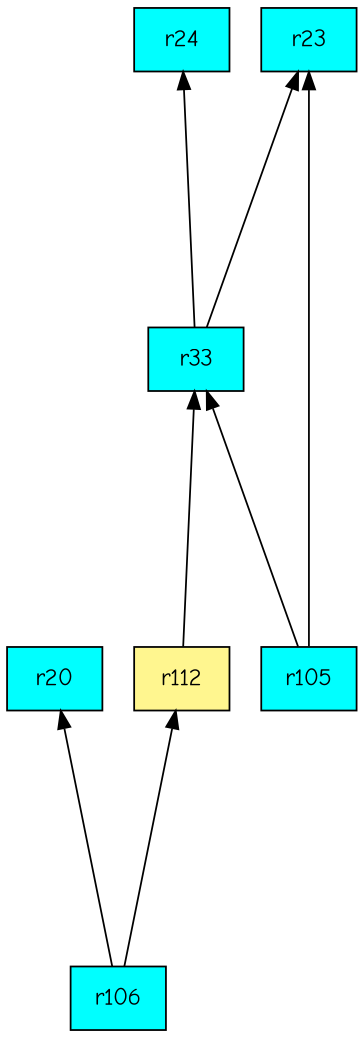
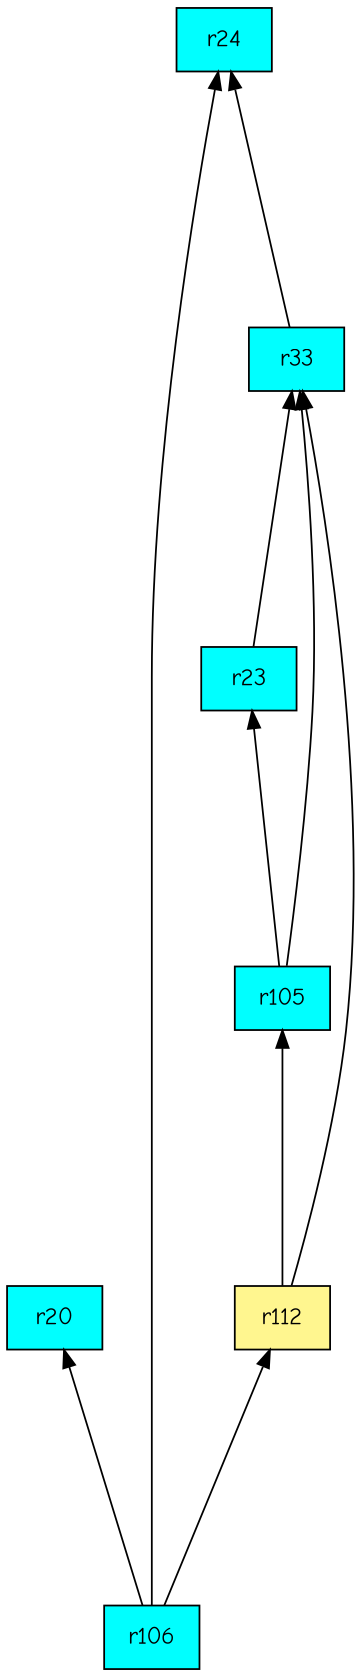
edge "r33" -> "r23": reversed
edge "r106" -> "r24": added
edge "r112" -> "r105": added
